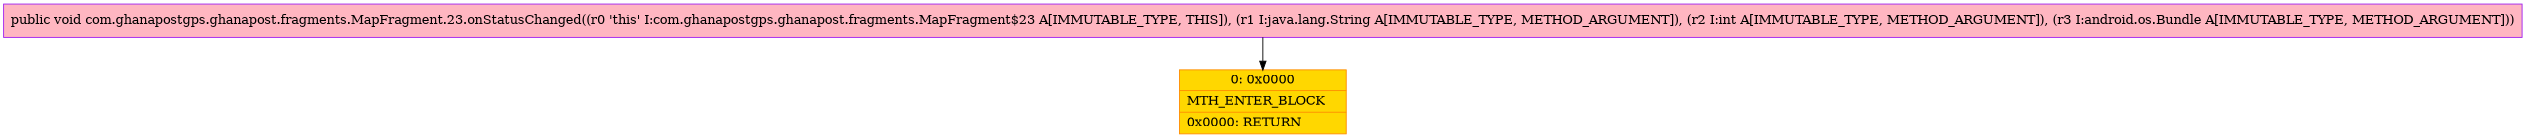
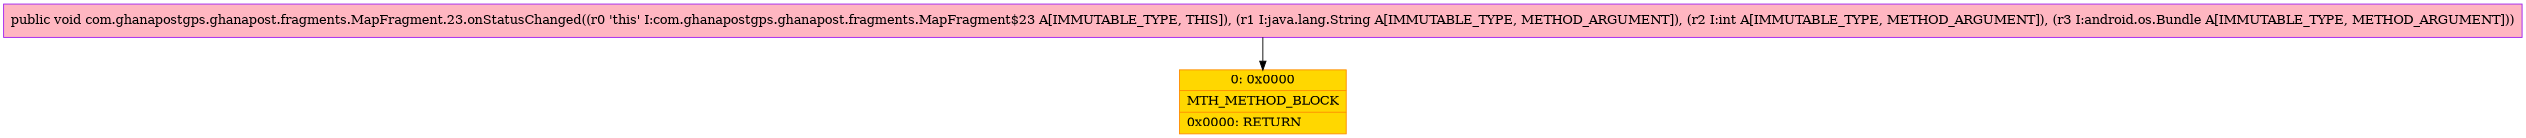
node "0: 0x0000": text "MTH_ENTER_BLOCK" -> "MTH_METHOD_BLOCK"
